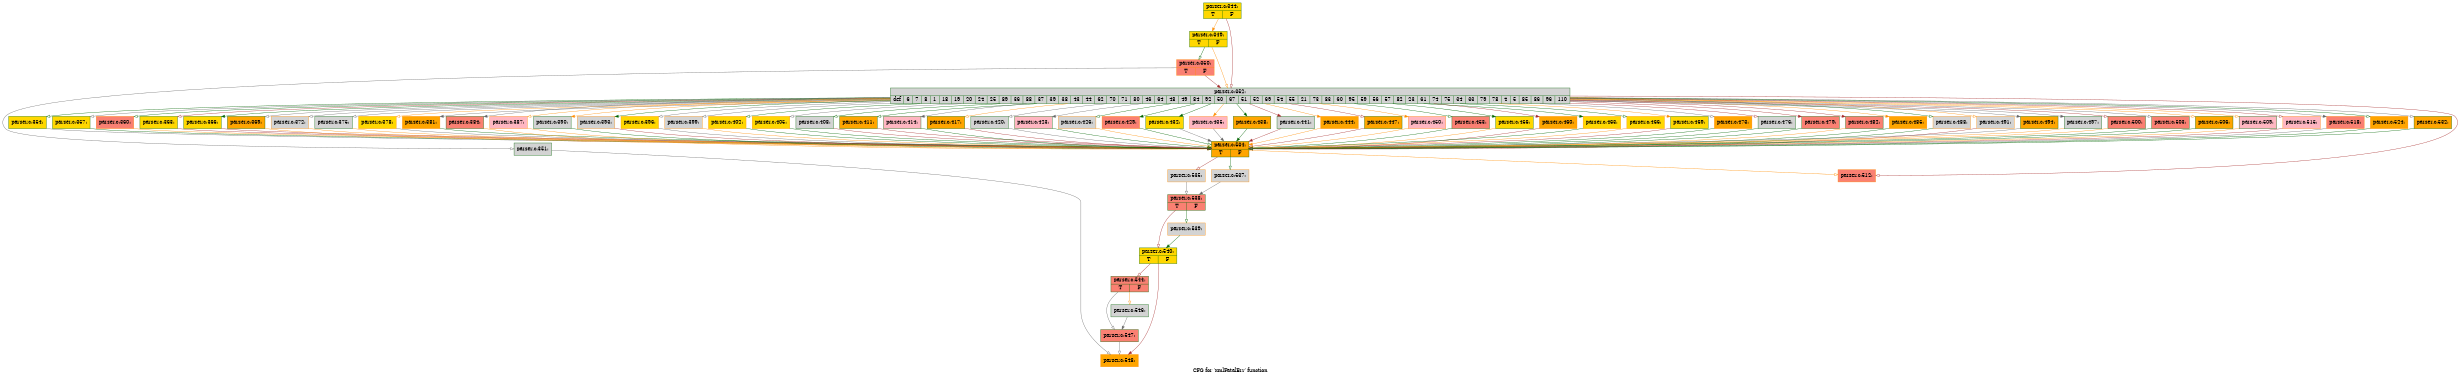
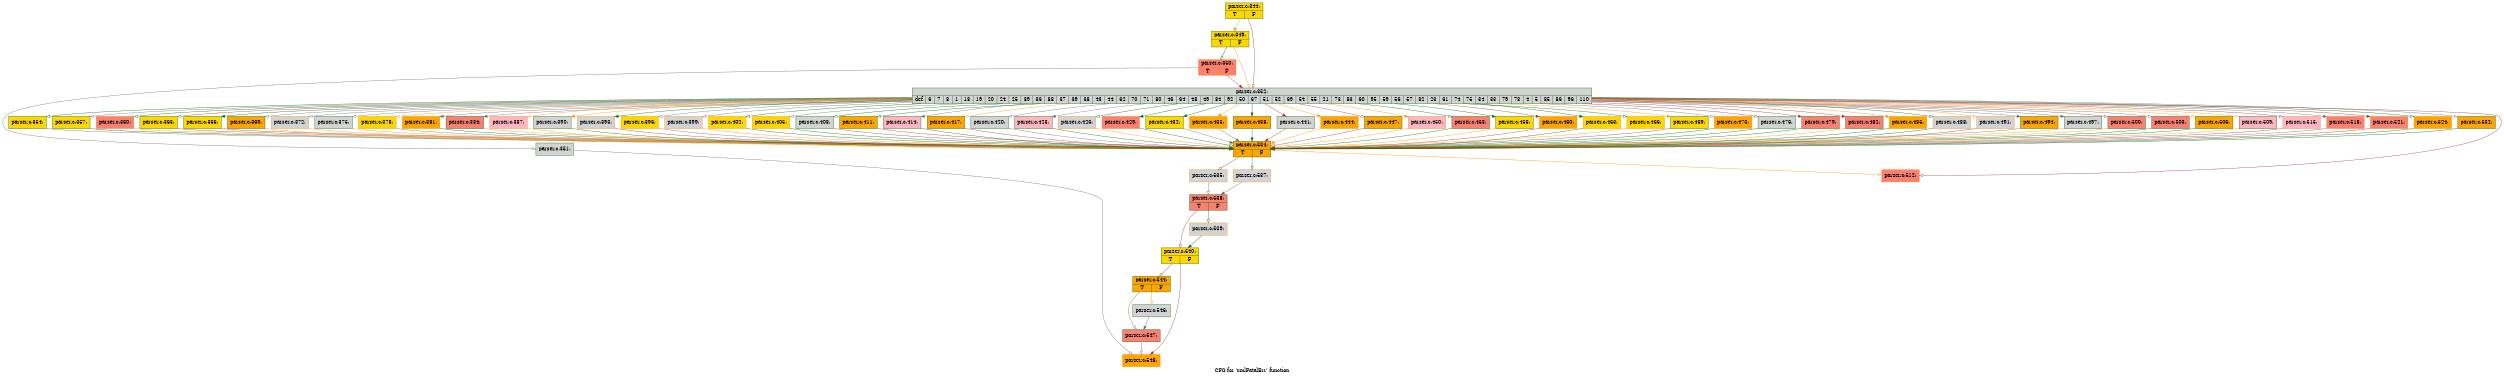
node "parser.c:435:": fillcolor lightpink -> orange
node "parser.c:521:": added
node "parser.c:544:": fillcolor salmon -> orange
